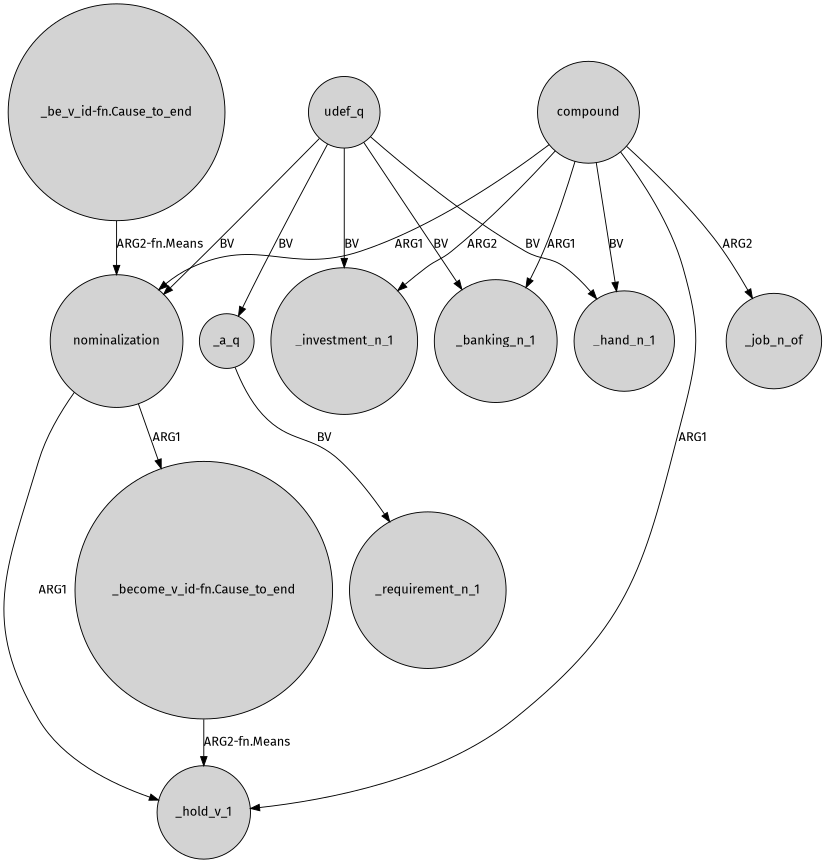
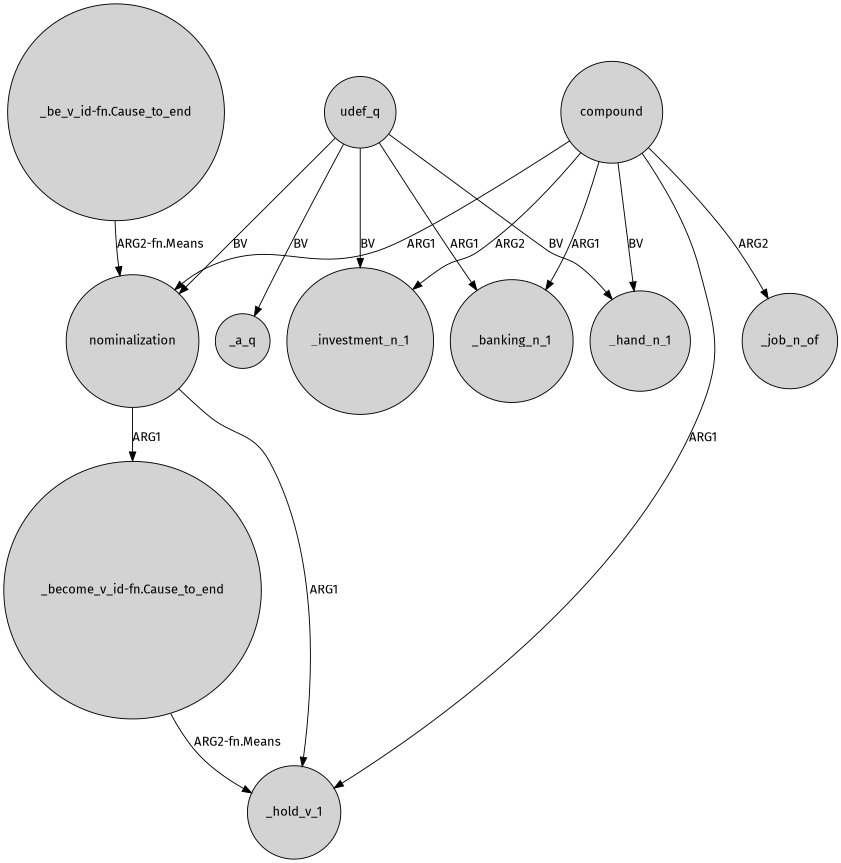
edge "udef_q" -> "_banking_n_1": label "BV" -> "ARG1"
node "_requirement_n_1": removed
